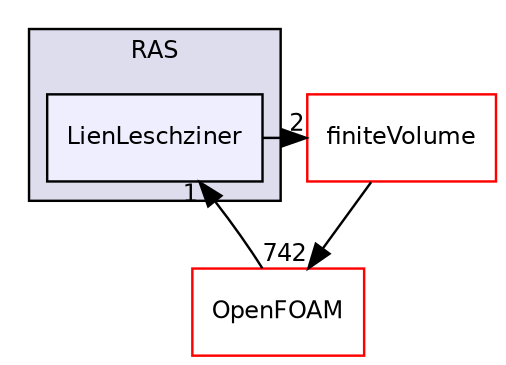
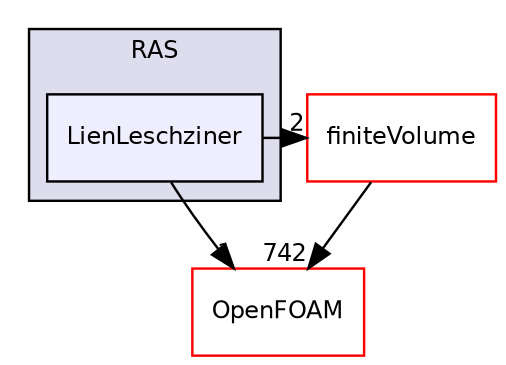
edge "OpenFOAM" -> "LienLeschziner": reversed
